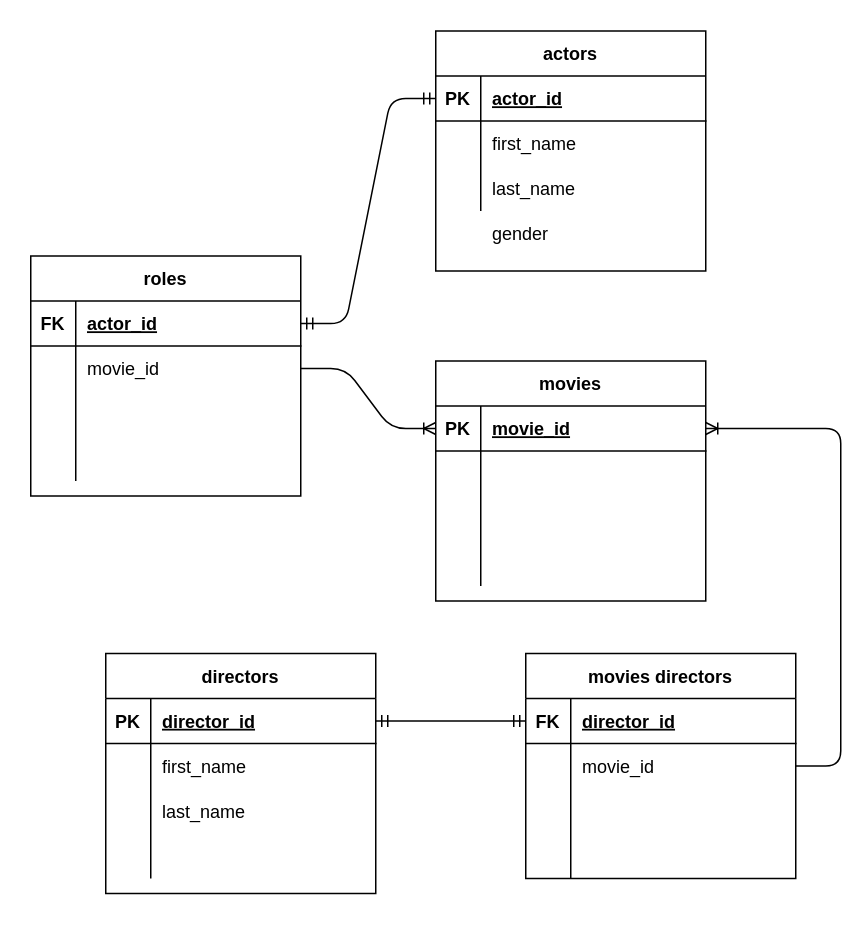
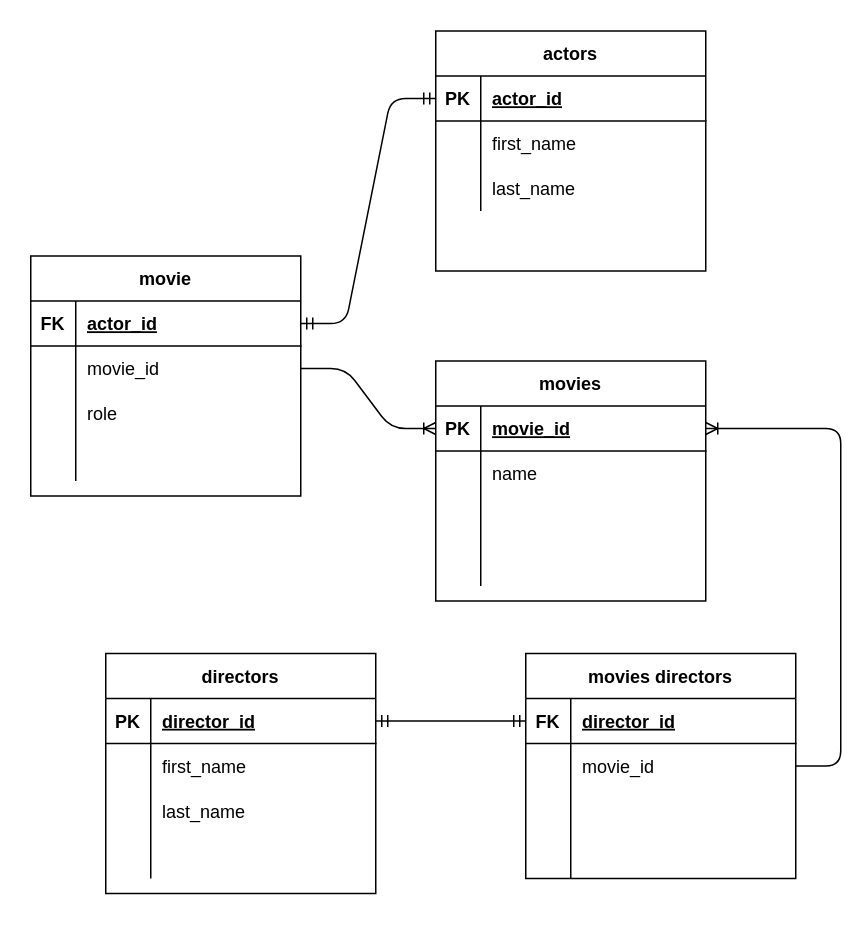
node "gender": removed
node "roles": label "roles" -> "movie"
node "role": added
node "name": added
